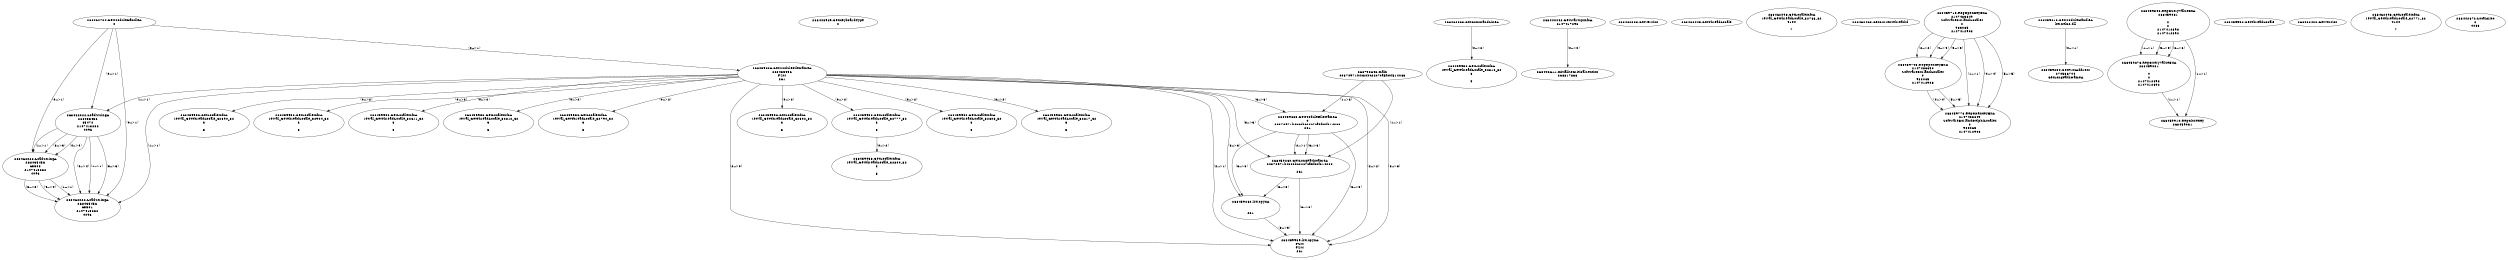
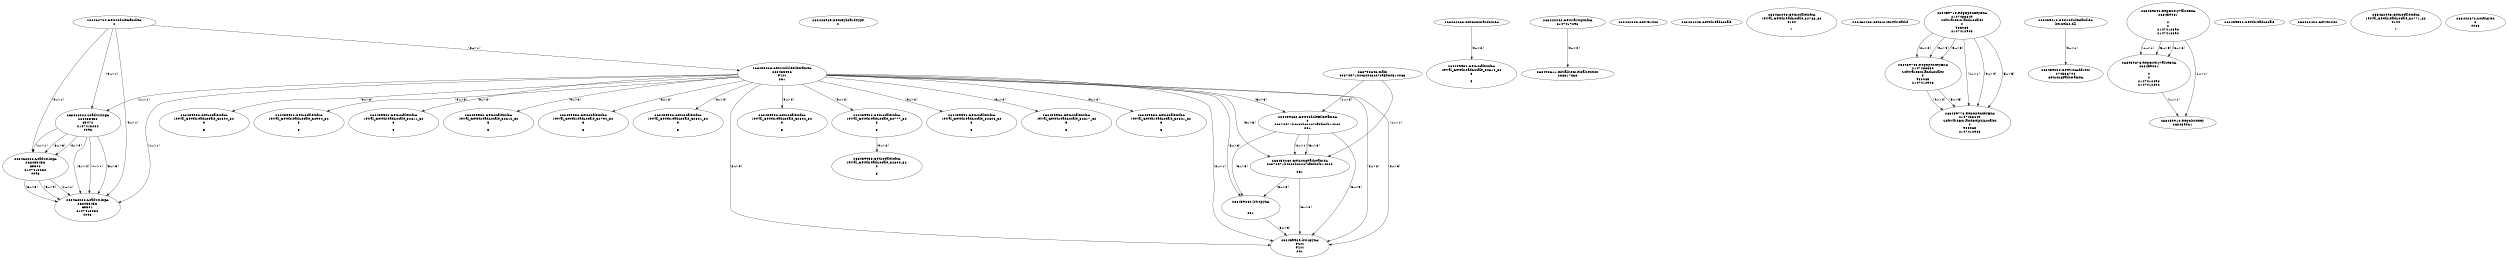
node "268459958.GetLocaleInfoA retval_GetThreadLocale_32801_32 3 5": added
node "268459958.GetLocaleInfoA retval_GetThreadLocale_32821_32 3 5": added
